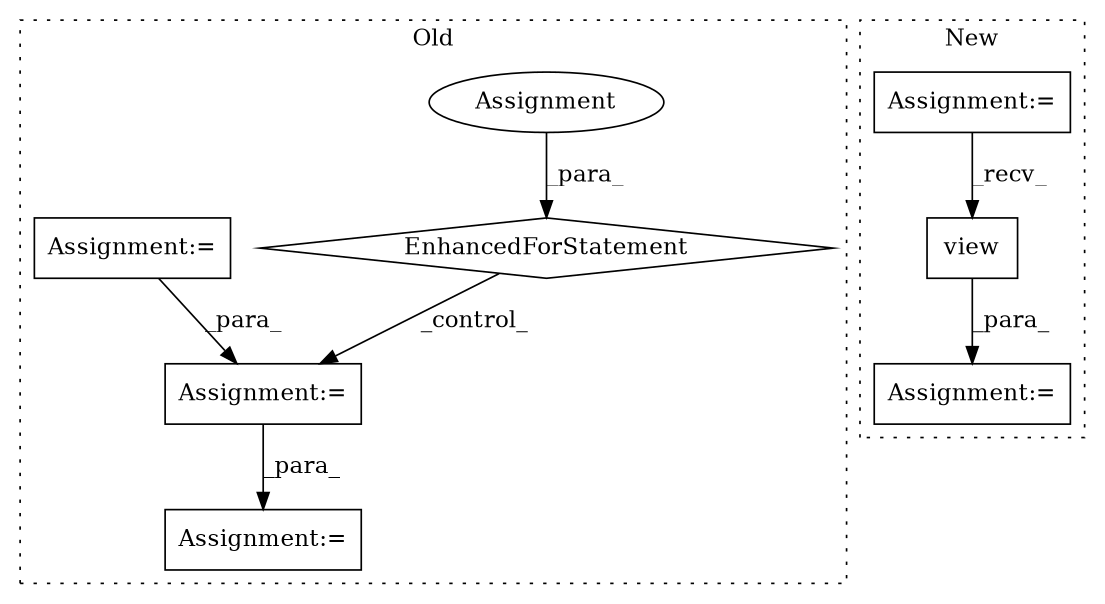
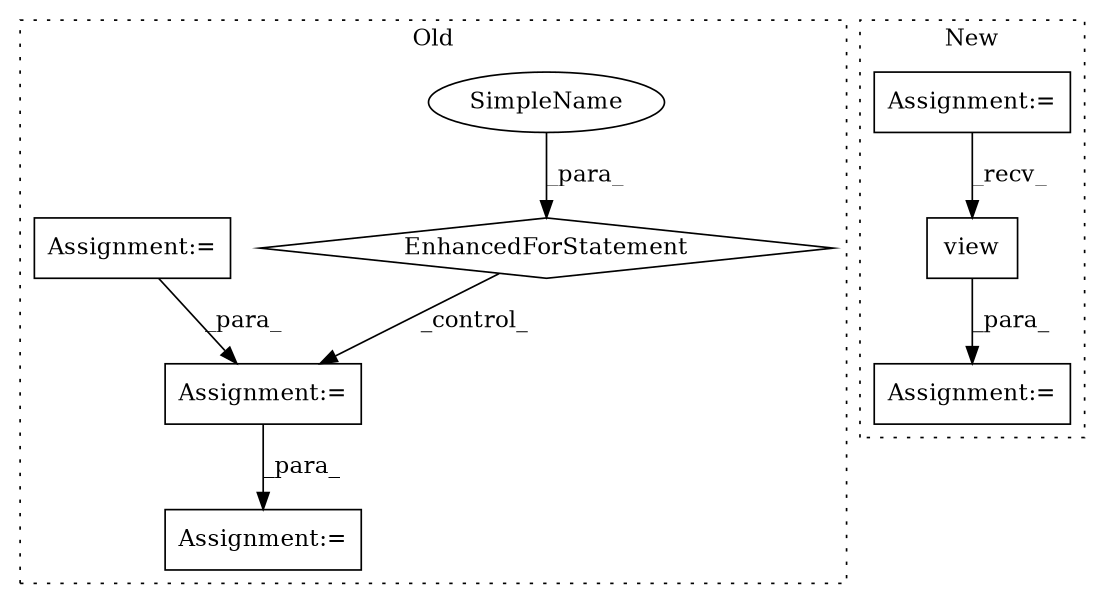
node "Assignment": label "Assignment" -> "SimpleName"
